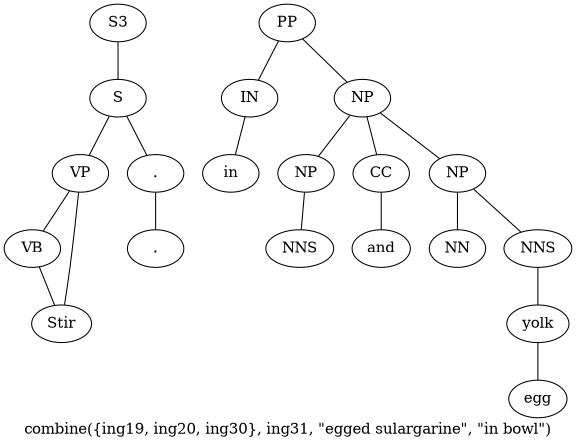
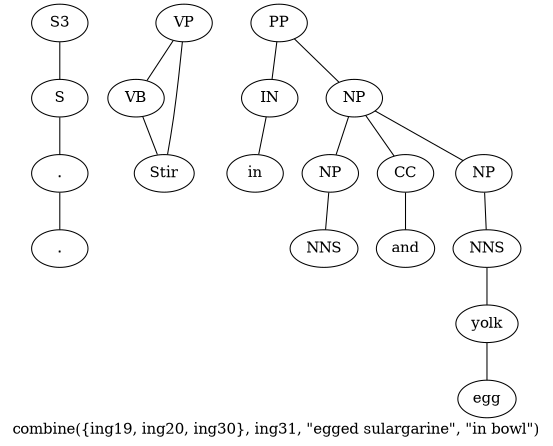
edge "S" -- "VP": removed
node "NN": removed
